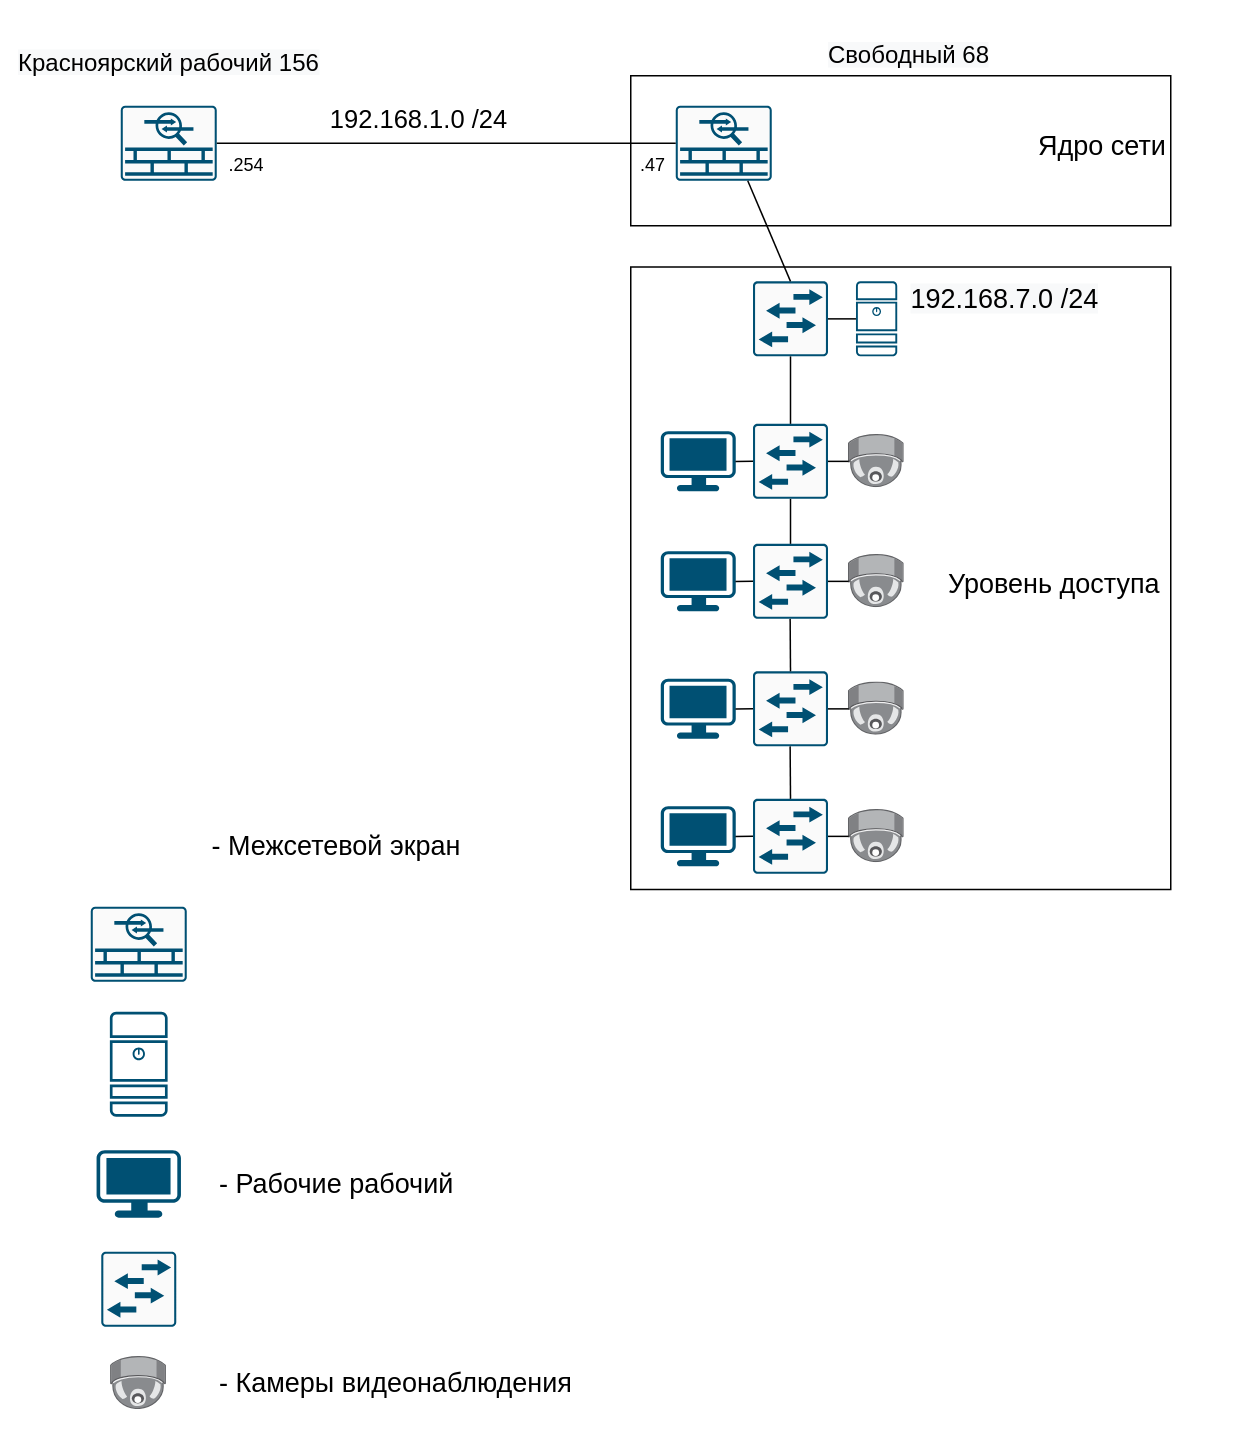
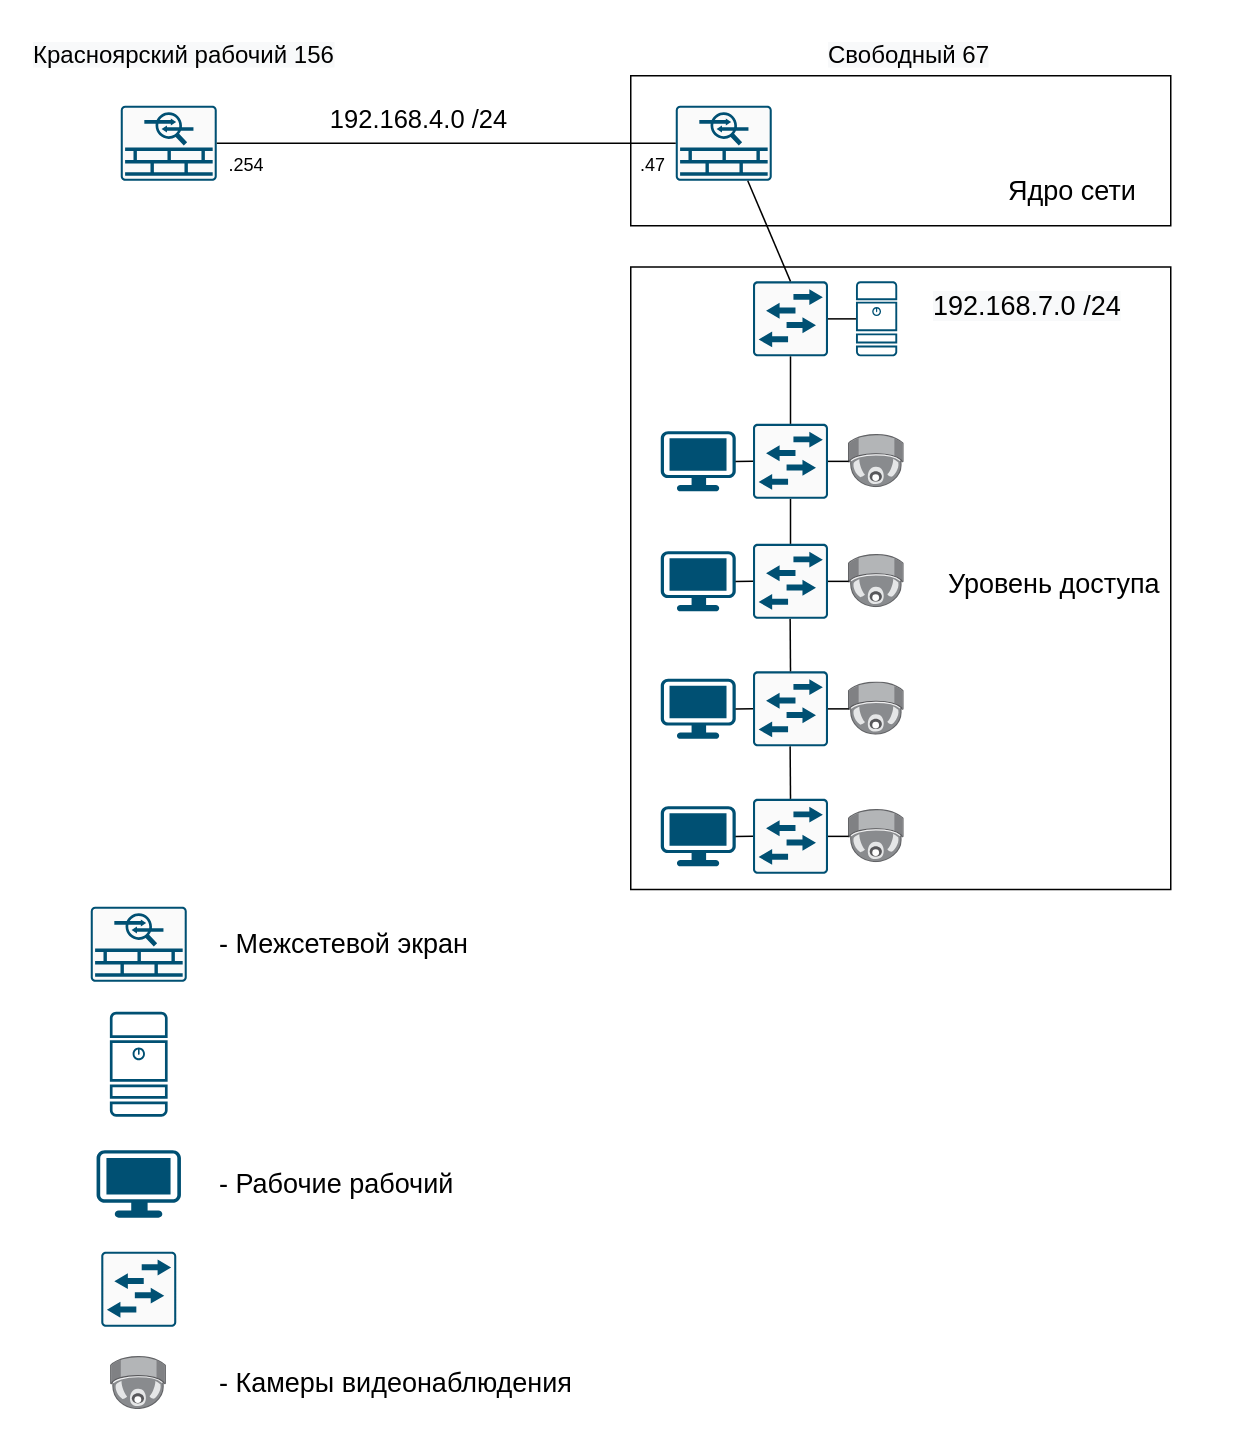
node "Свободный 68": label "Свободный 68" -> "Свободный 67"
node "Красноярский рабочий 156": moved (188, 61) -> (203, 53)
node "192.168.1.0 /24": label "192.168.1.0 /24" -> "192.168.4.0 /24"
node "Ядро сети": moved (1103, 143) -> (1073, 188)
node "192.168.7.0 /24": moved (1021, 304) -> (1043, 311)
node "- Межсетевой экран": moved (359, 847) -> (367, 944)
